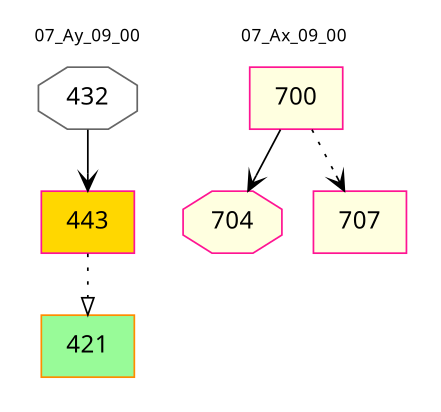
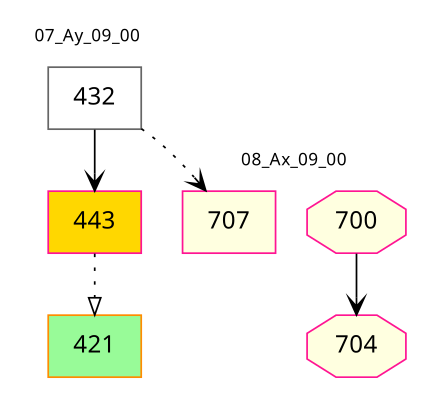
cluster "07_Ax_09_00": label "07_Ax_09_00" -> "08_Ax_09_00"
node "432": shape octagon -> box
node "700": shape box -> octagon
edge "700" -> "707": now "432" -> "707"
